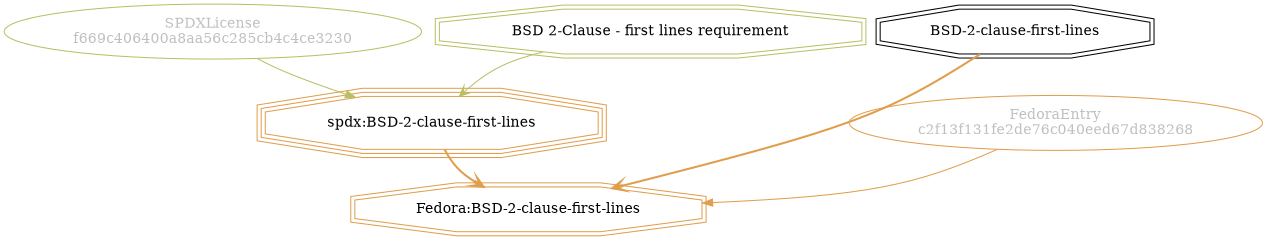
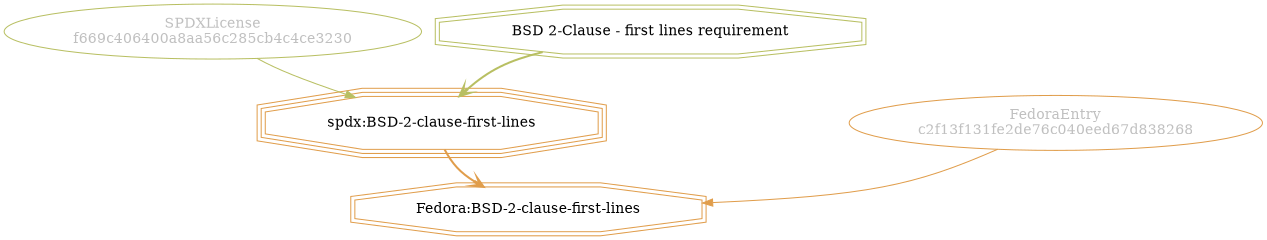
node "BSD-2-clause-first-lines": removed
edge "BSD 2-Clause - first lines requirement" -> "spdx:BSD-2-clause-first-lines": style solid -> bold
